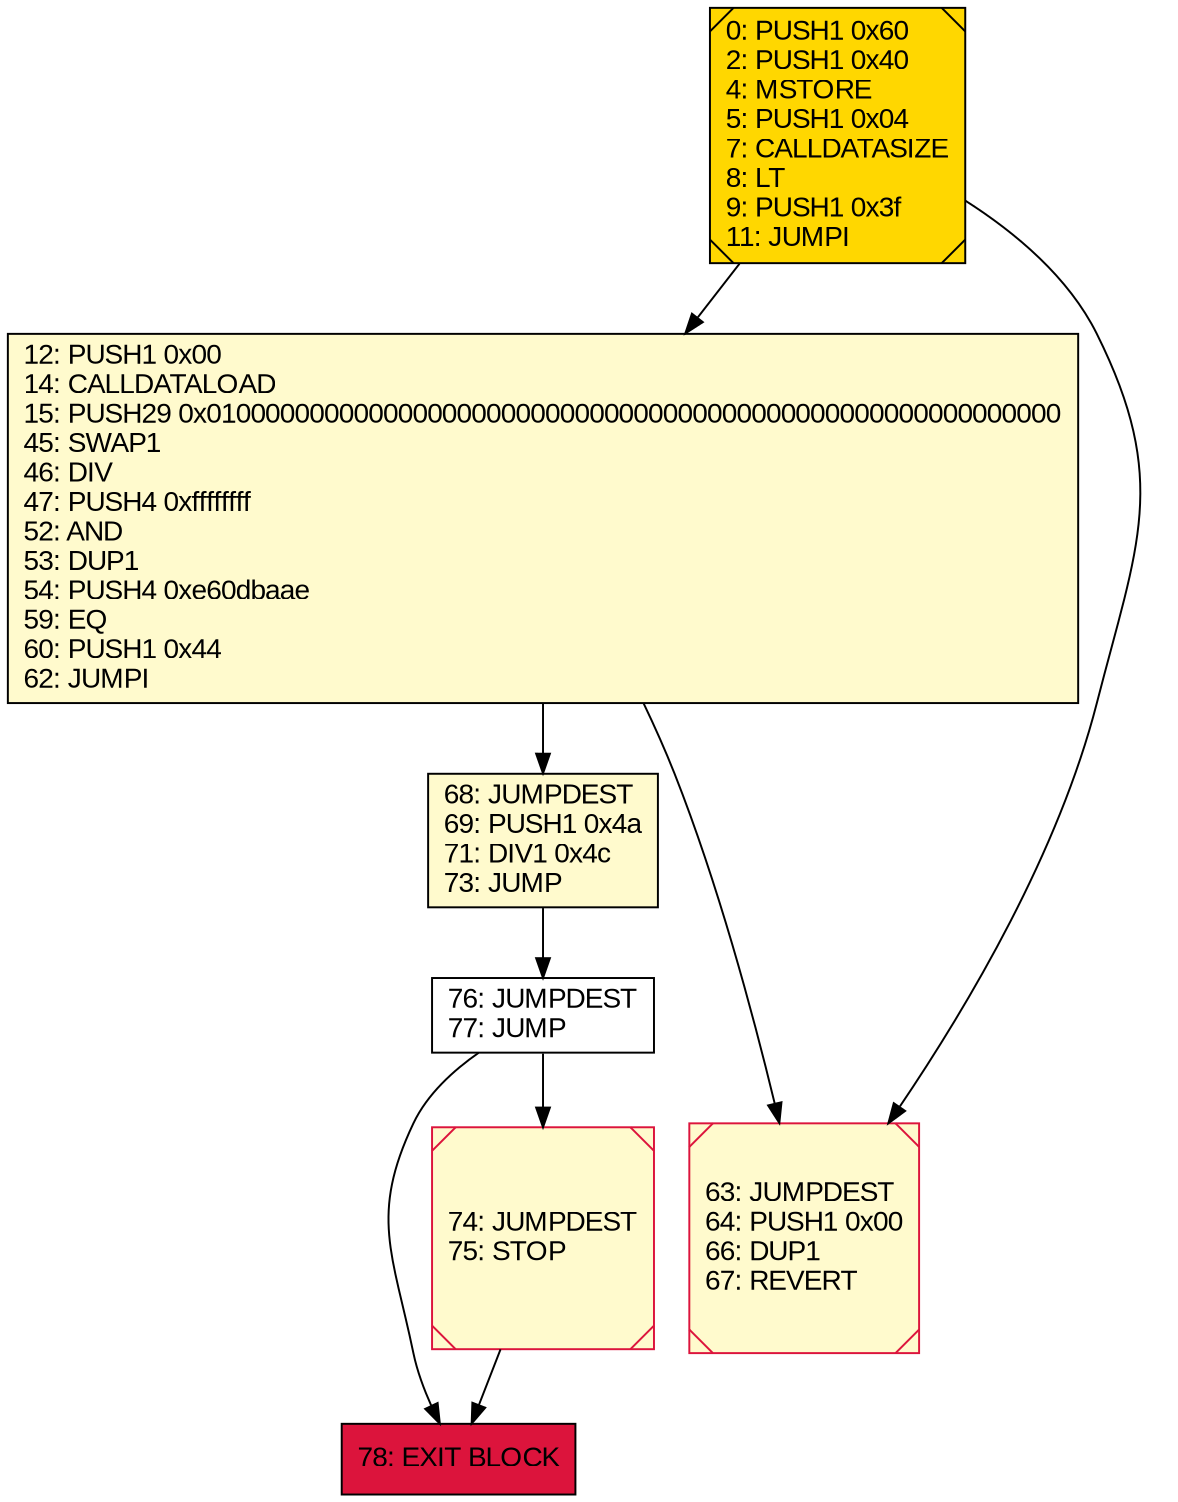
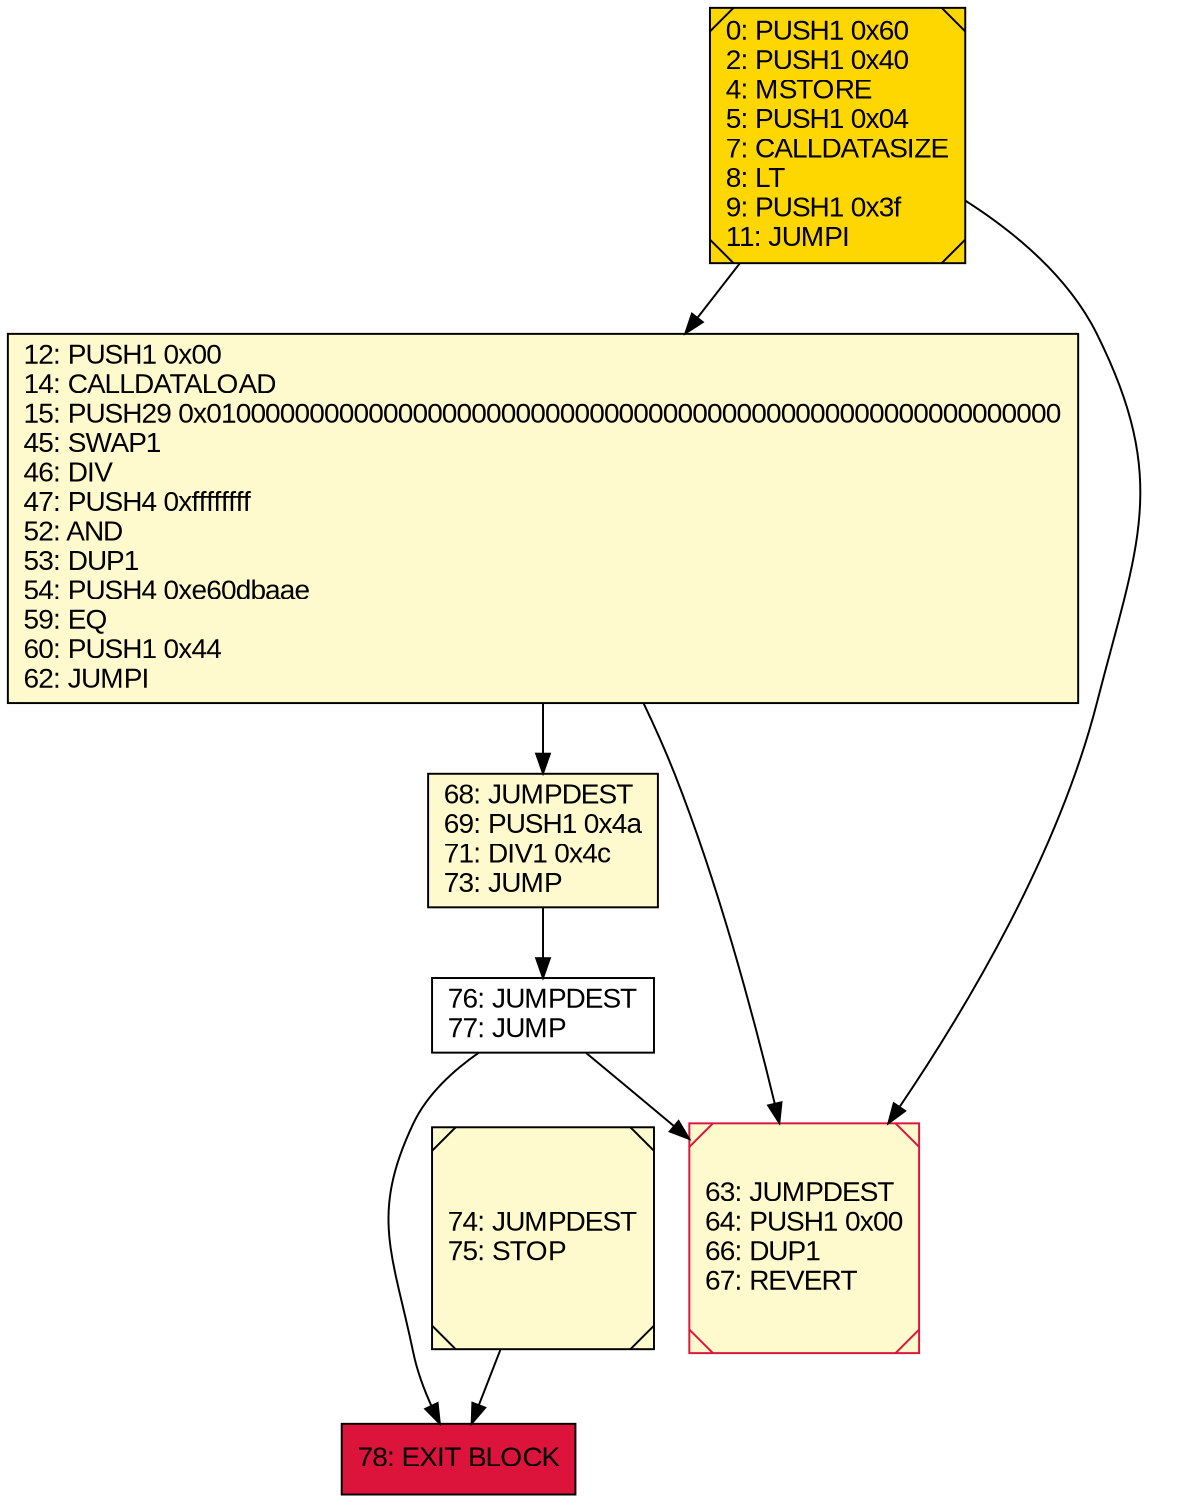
edge "76: JUMPDEST 77: JUMP" -> "74: JUMPDEST 75: STOP": now "76: JUMPDEST 77: JUMP" -> "63: JUMPDEST 64: PUSH1 0x00 66: DUP1 67: REVERT"
node "74: JUMPDEST 75: STOP": color crimson -> black
